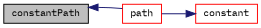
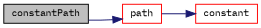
edge "path" -> "constantPath": reversed
